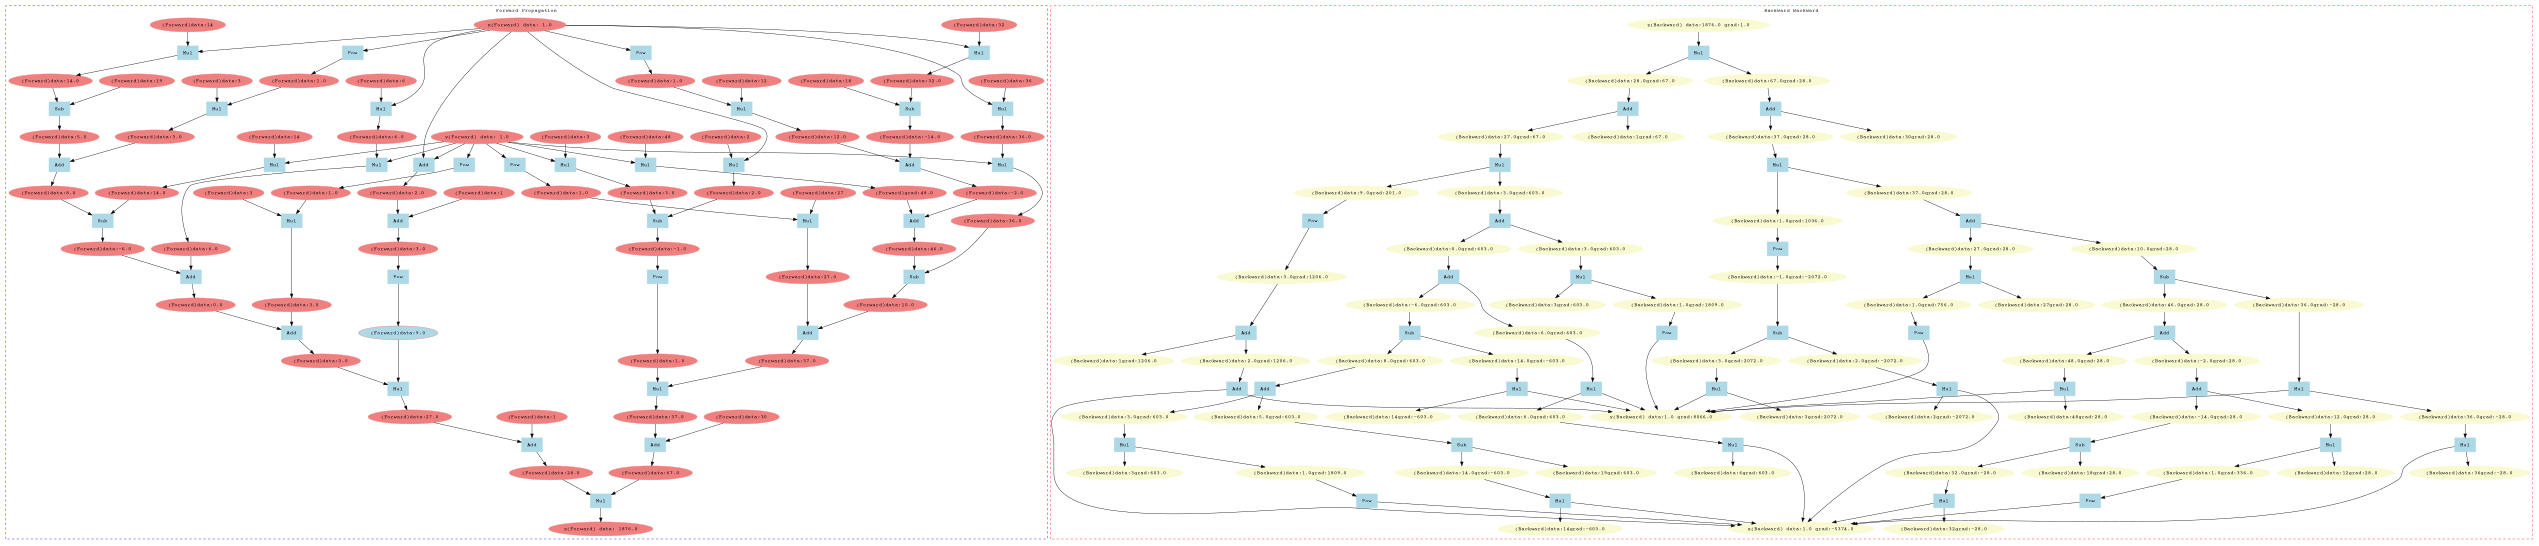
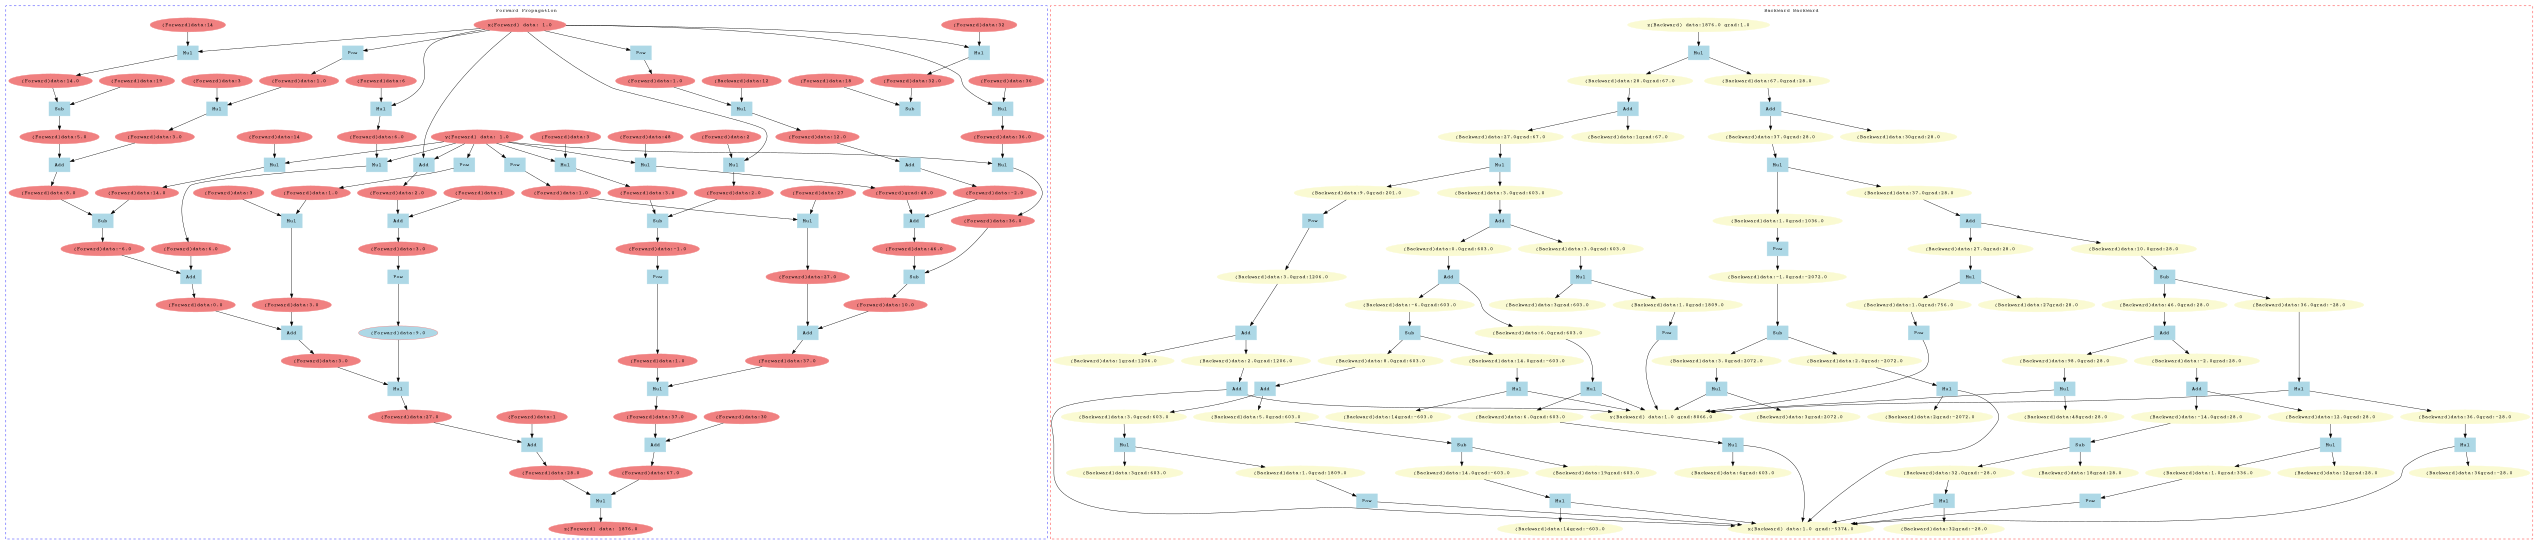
node "(Forward)data:12": label "(Forward)data:12" -> "(Backward)data:12"
node "(Forward)data:-14.0": removed
node "(Backward)data:48.0grad:28.0": label "(Backward)data:48.0grad:28.0" -> "(Backward)data:98.0grad:28.0"
